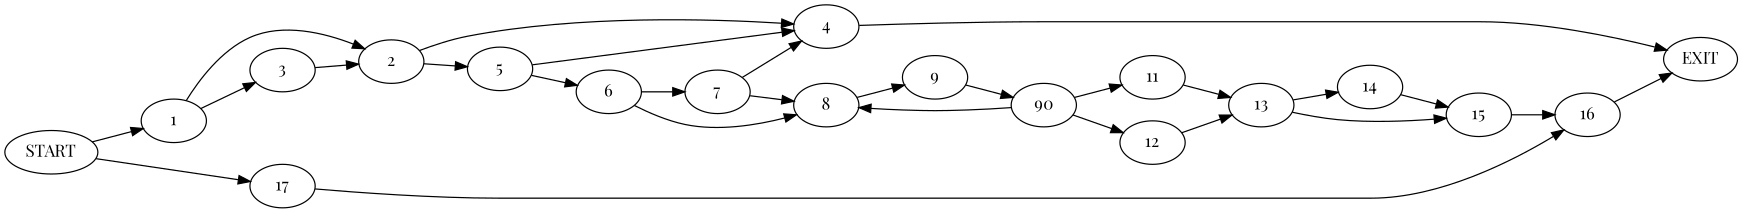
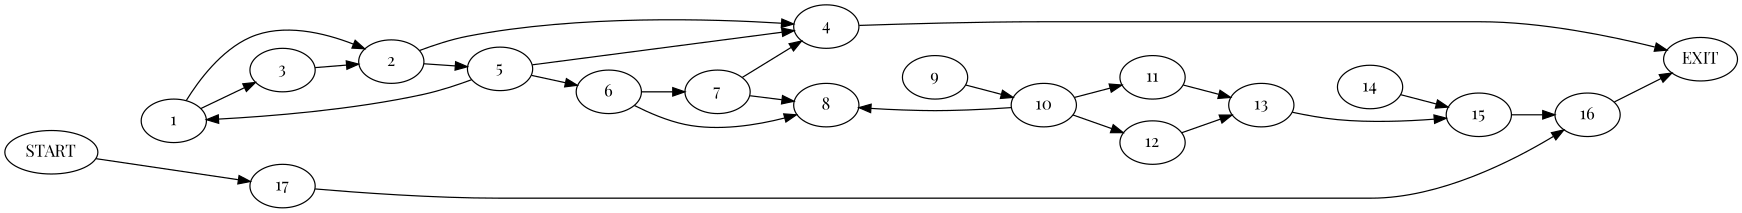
edge "8" -> "9": removed
edge "13" -> "14": removed
node "90": label "90" -> "10"
edge "START" -> "1": now "5" -> "1"
